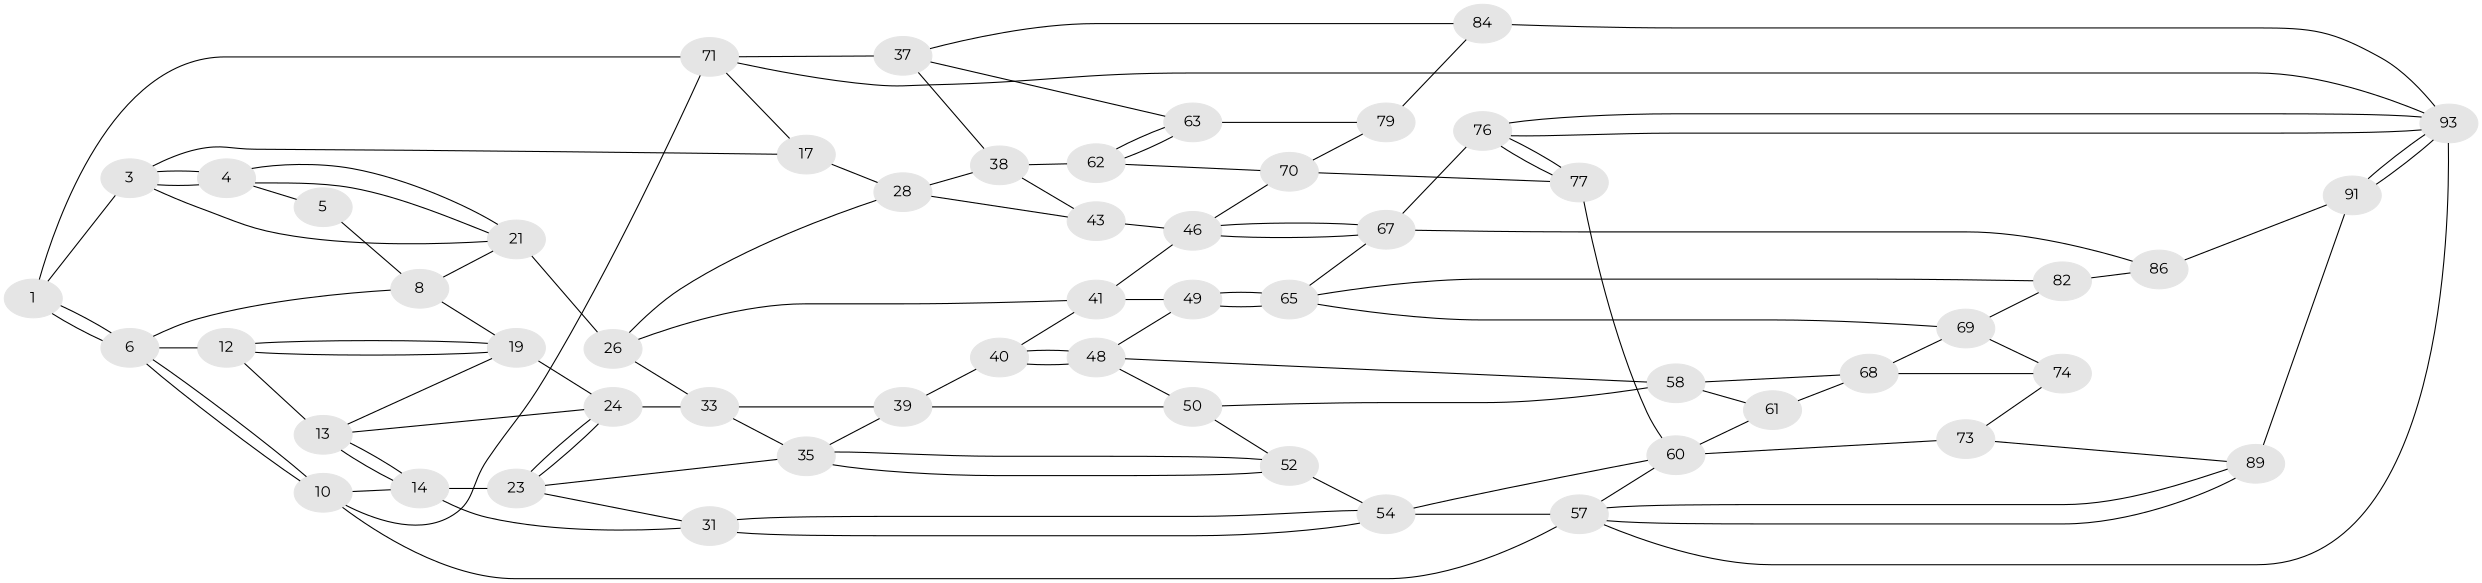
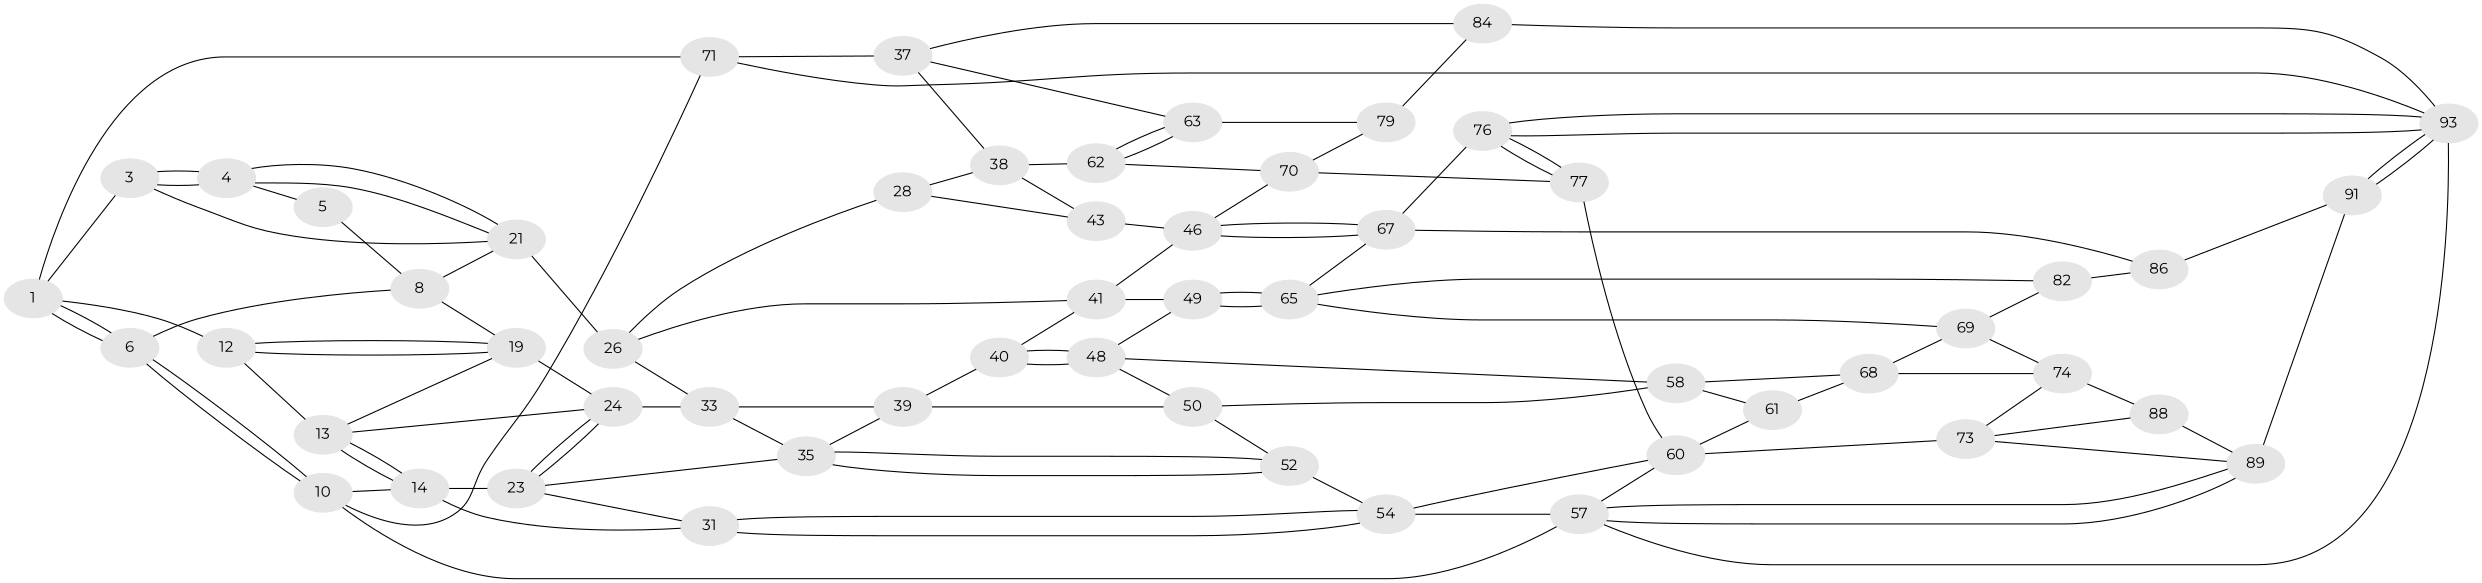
node "17": removed
edge "6" -- "12": now "1" -- "12"
node "88": added
